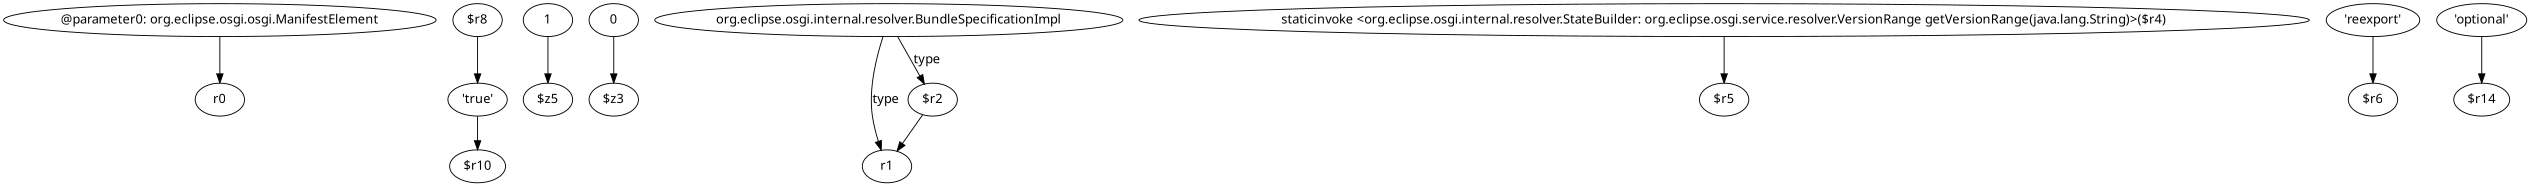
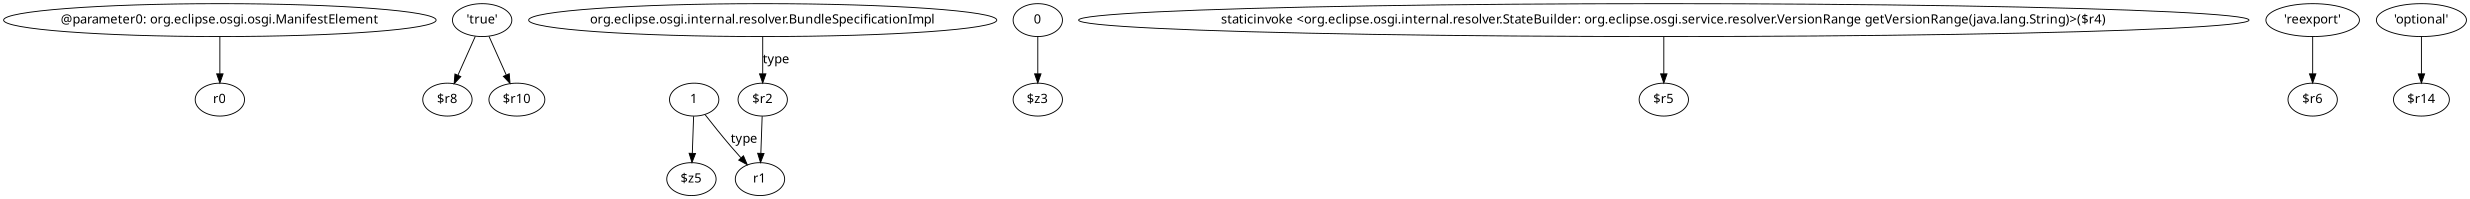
edge "$r8" -> "'true'": reversed
edge "org.eclipse.osgi.internal.resolver.BundleSpecificationImpl" -> "r1": now "1" -> "r1"
